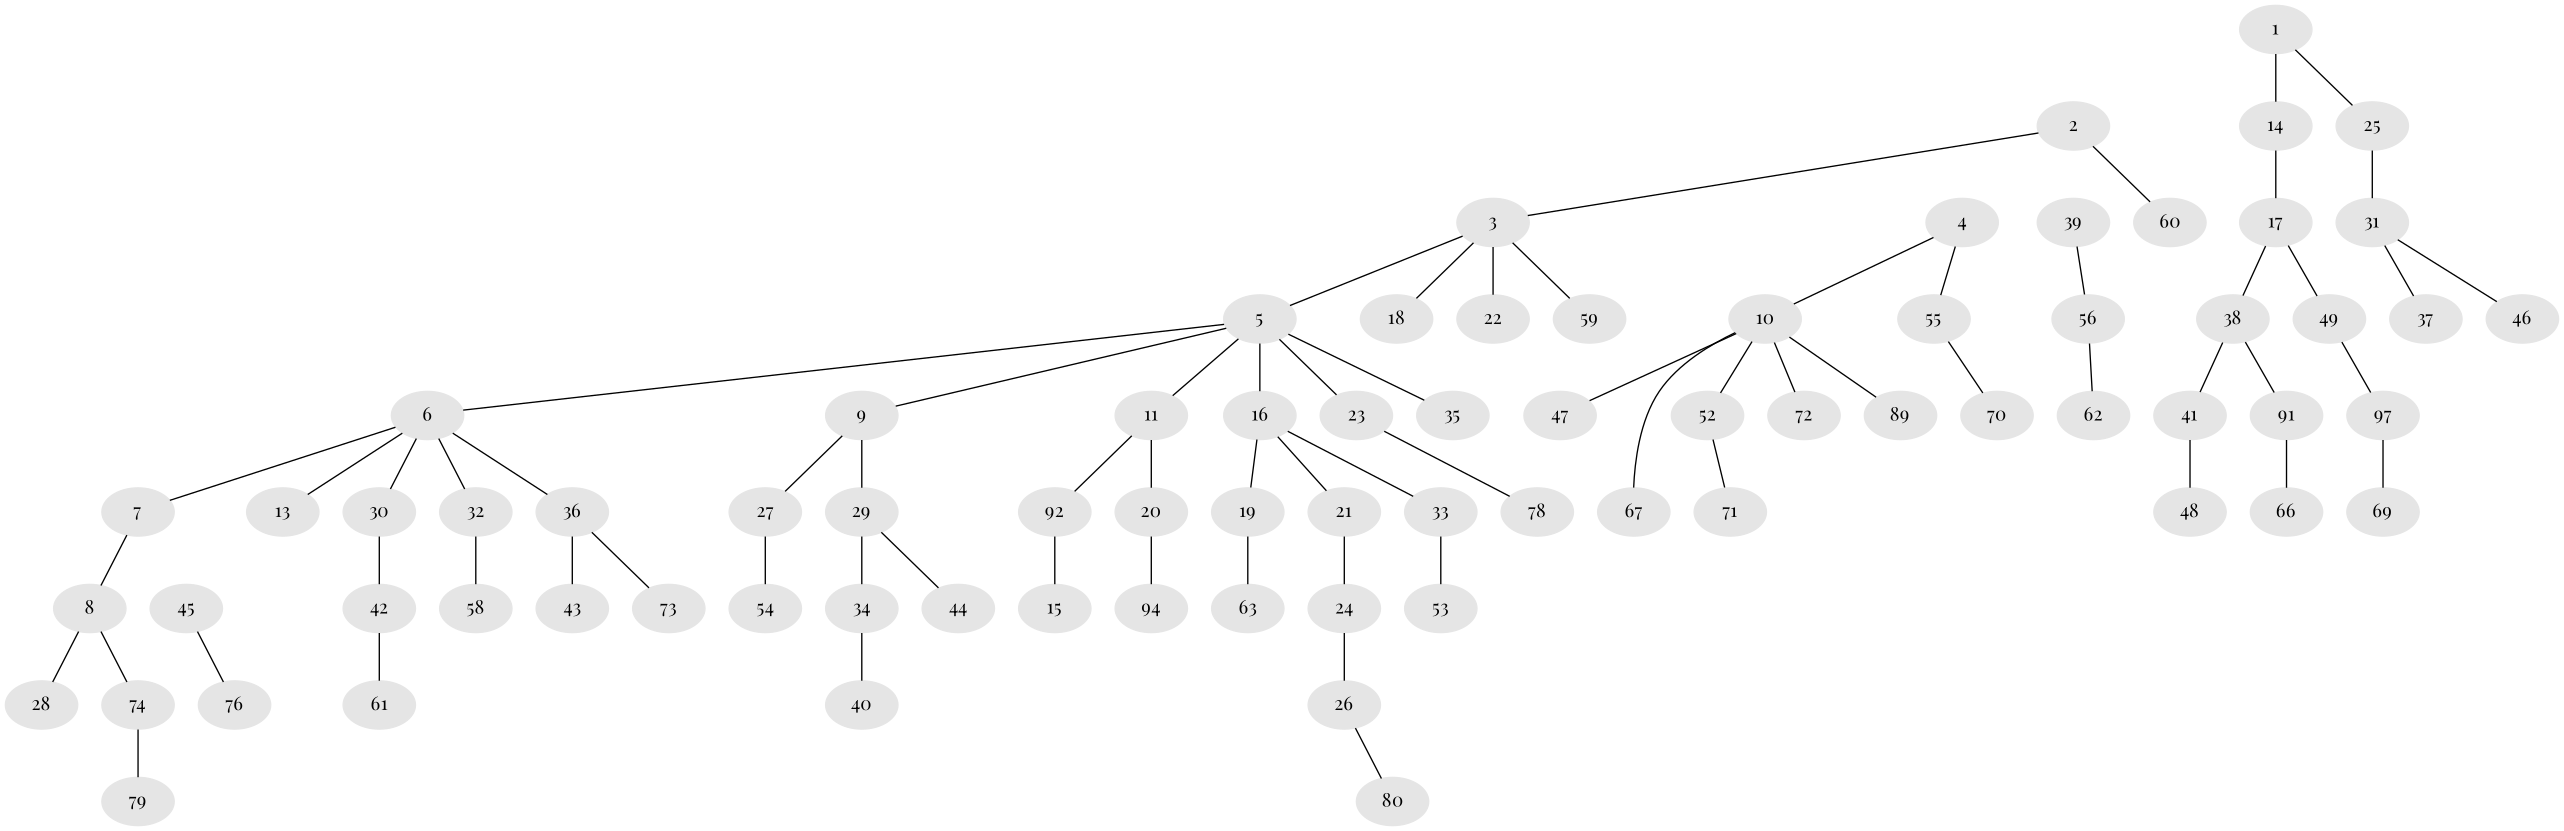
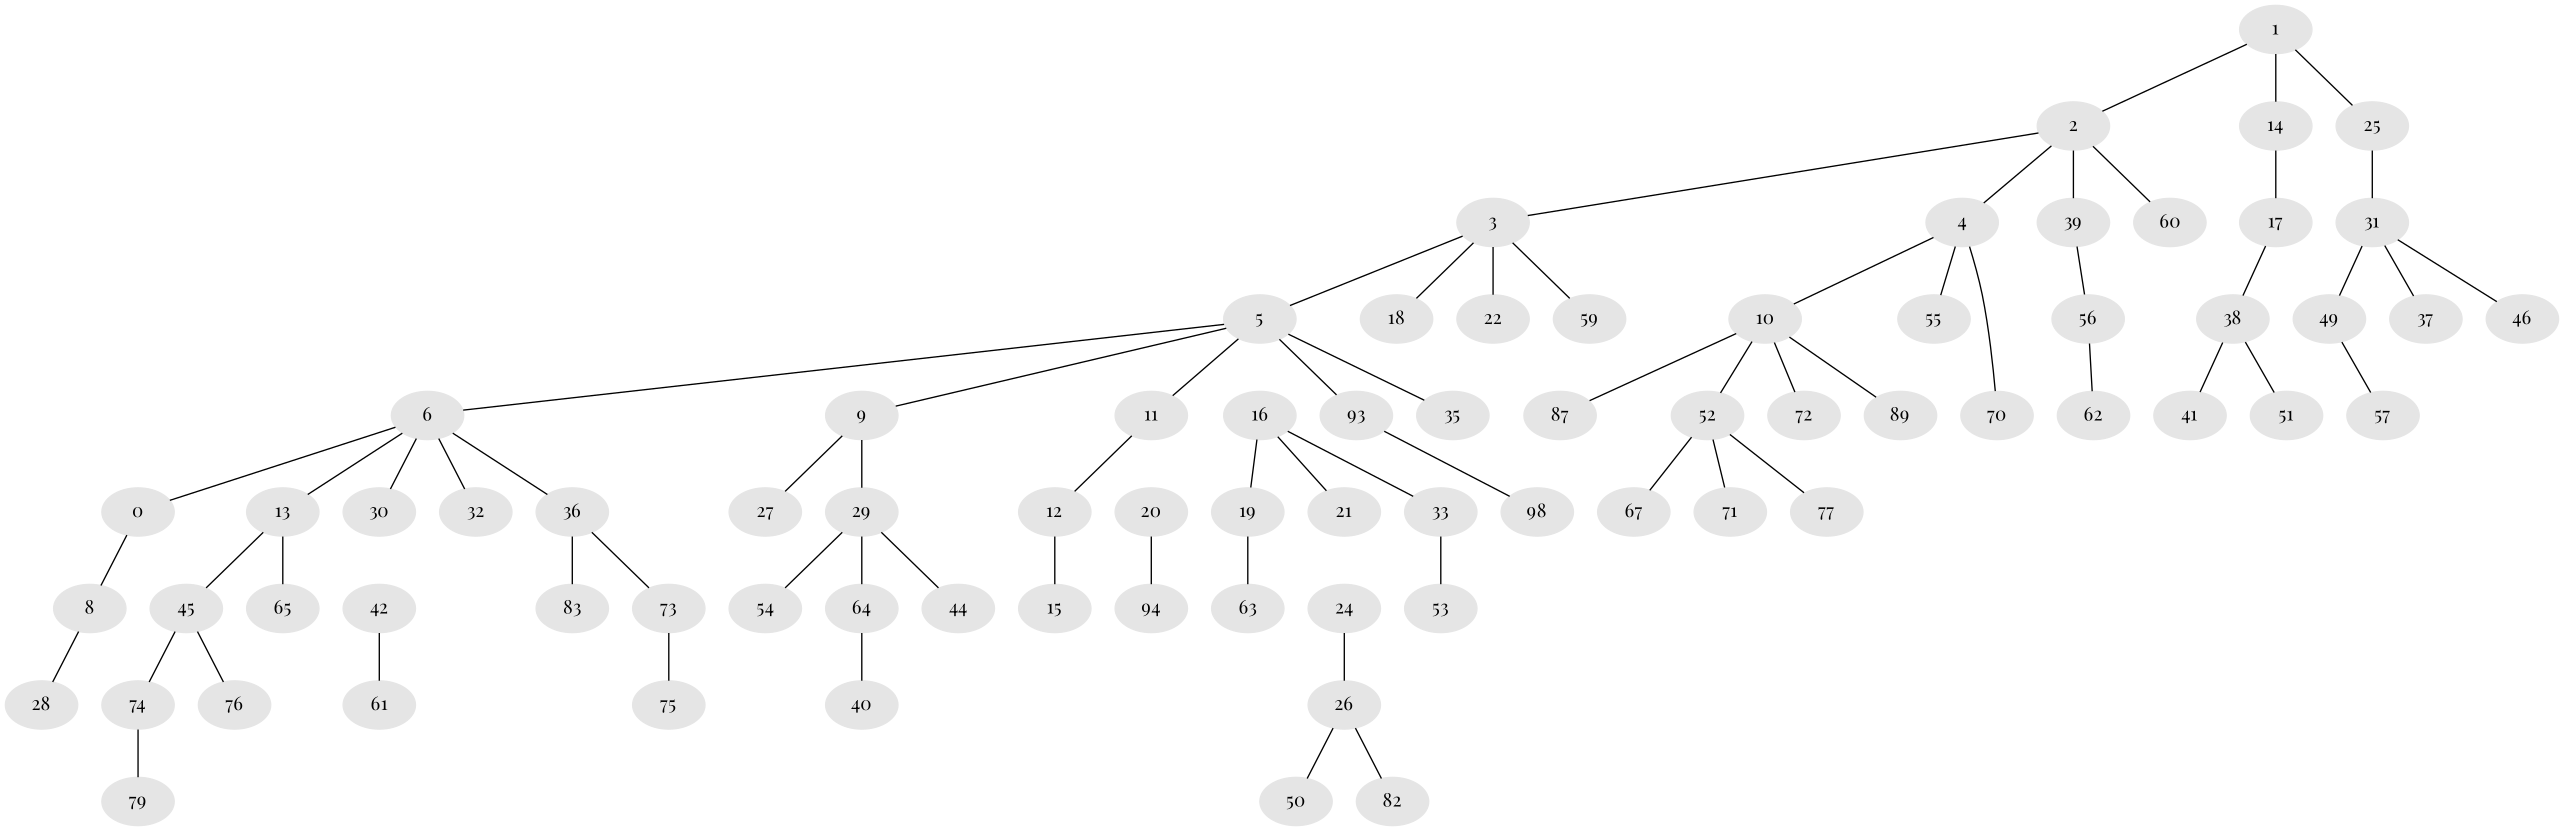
edge "1" -- "2": added
edge "2" -- "4": added
edge "2" -- "39": added
edge "17" -- "49": now "31" -- "49"
edge "5" -- "16": removed
edge "55" -- "70": now "4" -- "70"
edge "10" -- "67": now "52" -- "67"
node "23": label "23" -> "93"
node "47": label "47" -> "87"
node "91": label "91" -> "51"
node "97": label "97" -> "57"
edge "11" -- "20": removed
node "7": label "7" -> "0"
node "92": label "92" -> "12"
node "78": label "78" -> "98"
node "77": added
node "48": removed
node "66": removed
node "69": removed
edge "13" -- "45": added
edge "30" -- "42": removed
edge "27" -- "54": now "29" -- "54"
edge "21" -- "24": removed
node "65": added
node "58": removed
node "43": label "43" -> "83"
node "34": label "34" -> "64"
edge "8" -- "74": now "45" -- "74"
node "75": added
node "50": added
node "80": label "80" -> "82"
